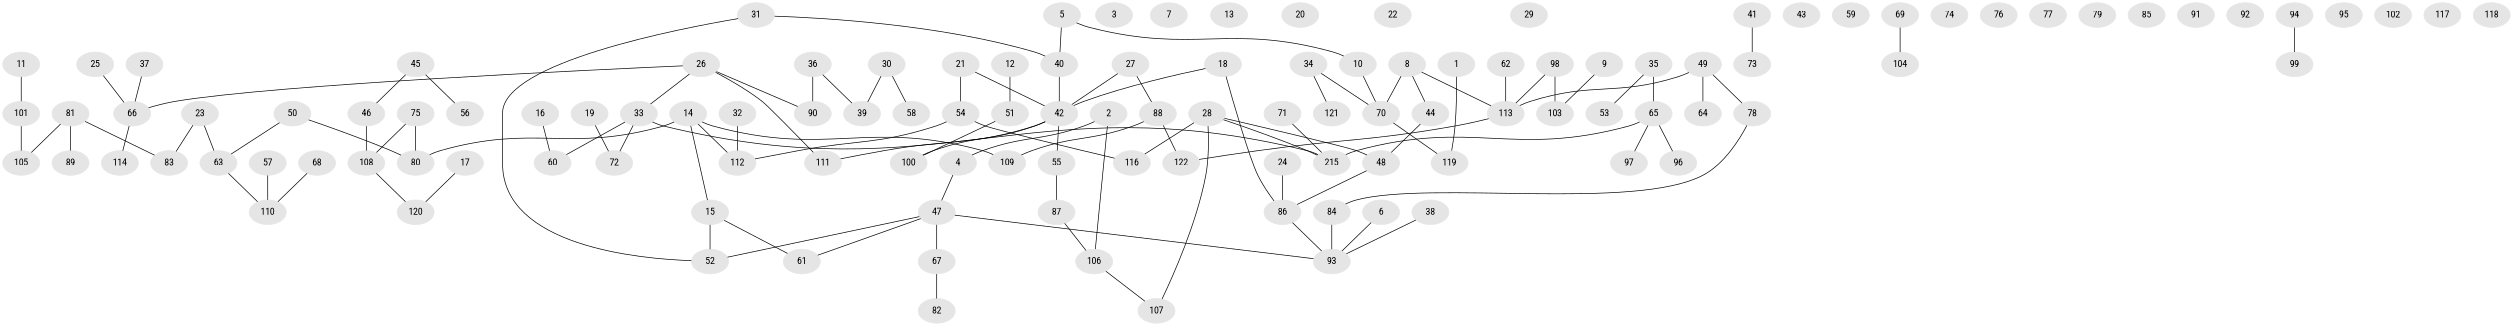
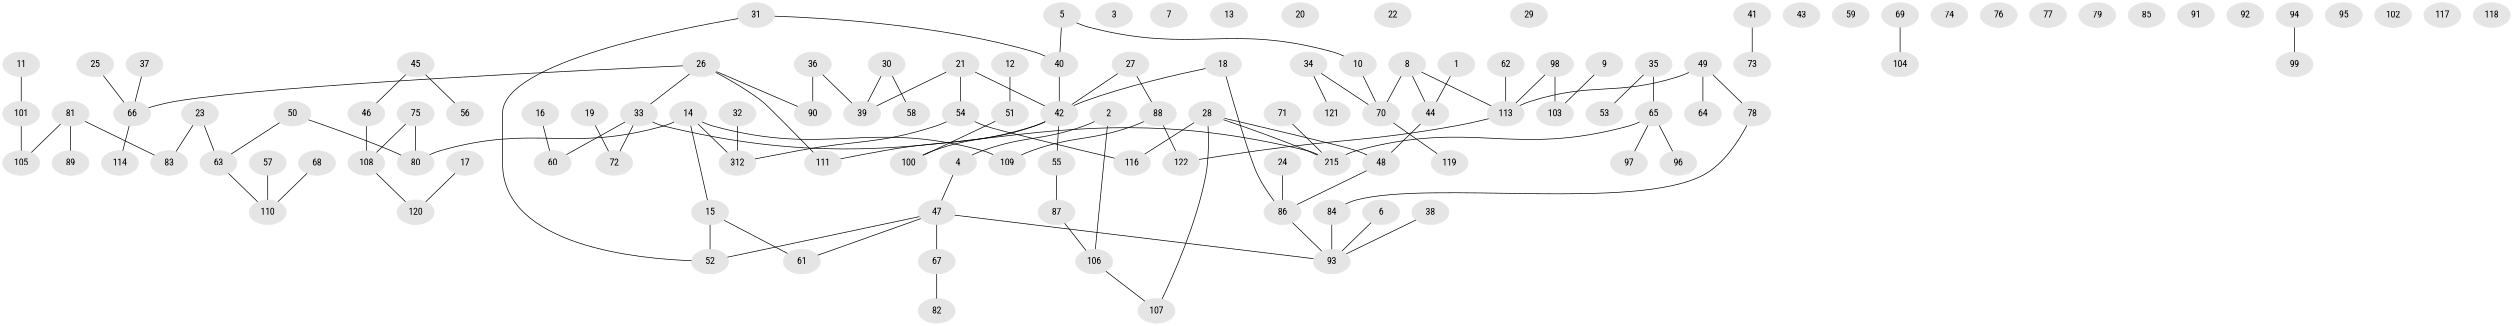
edge "21" -- "39": added
edge "1" -- "119": now "1" -- "44"
node "112": label "112" -> "312"
